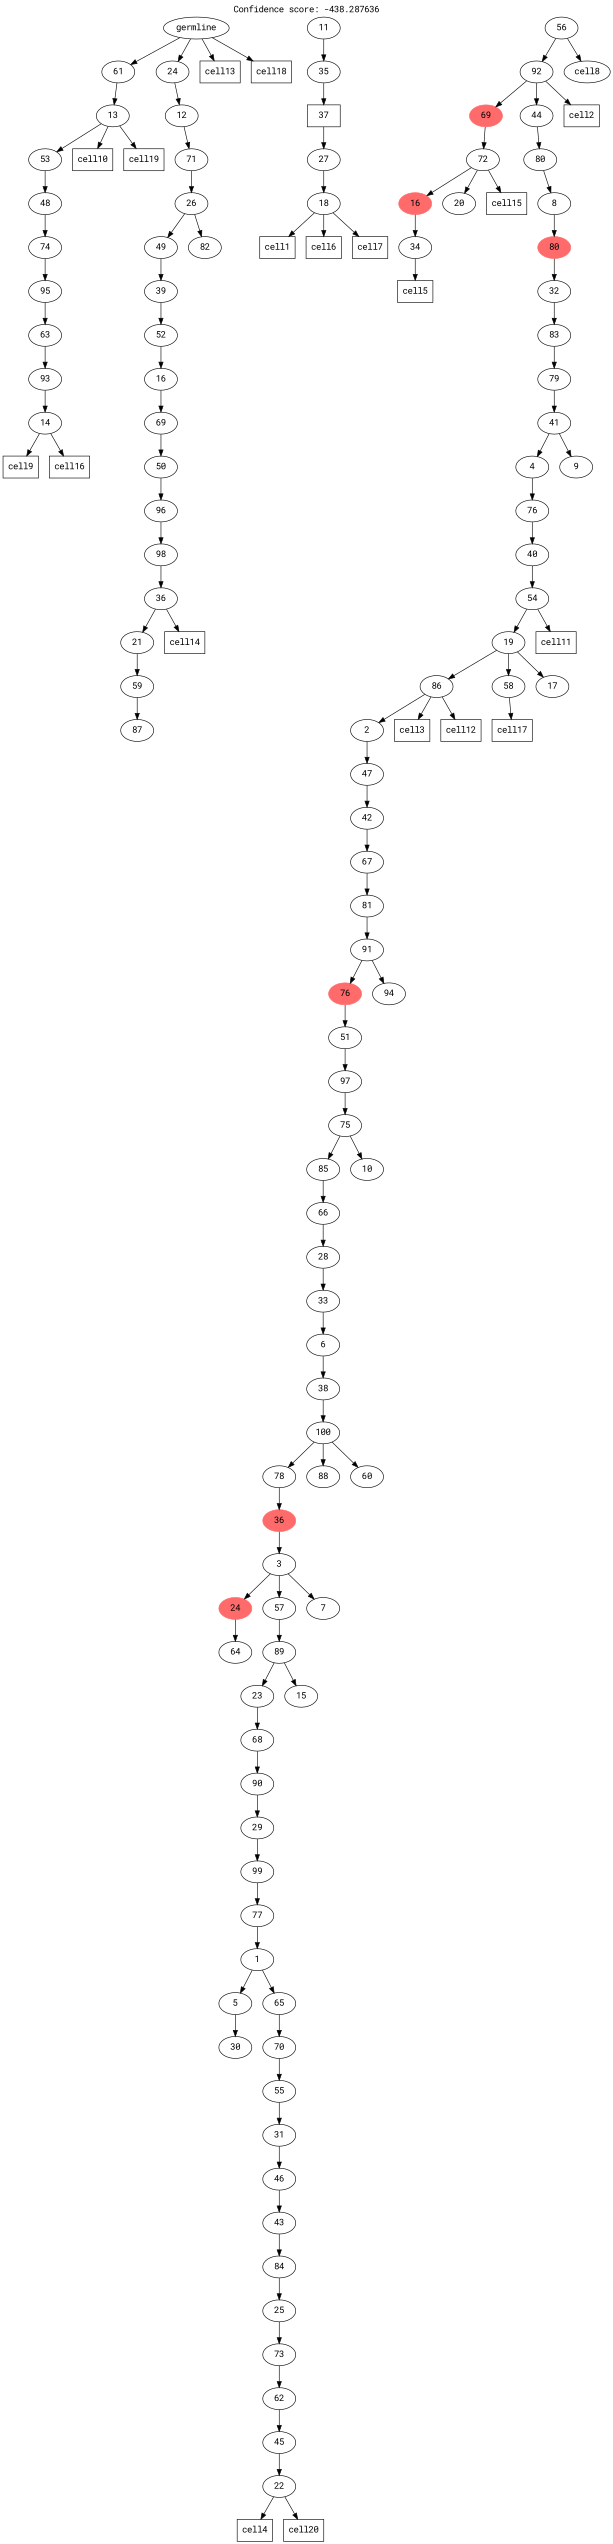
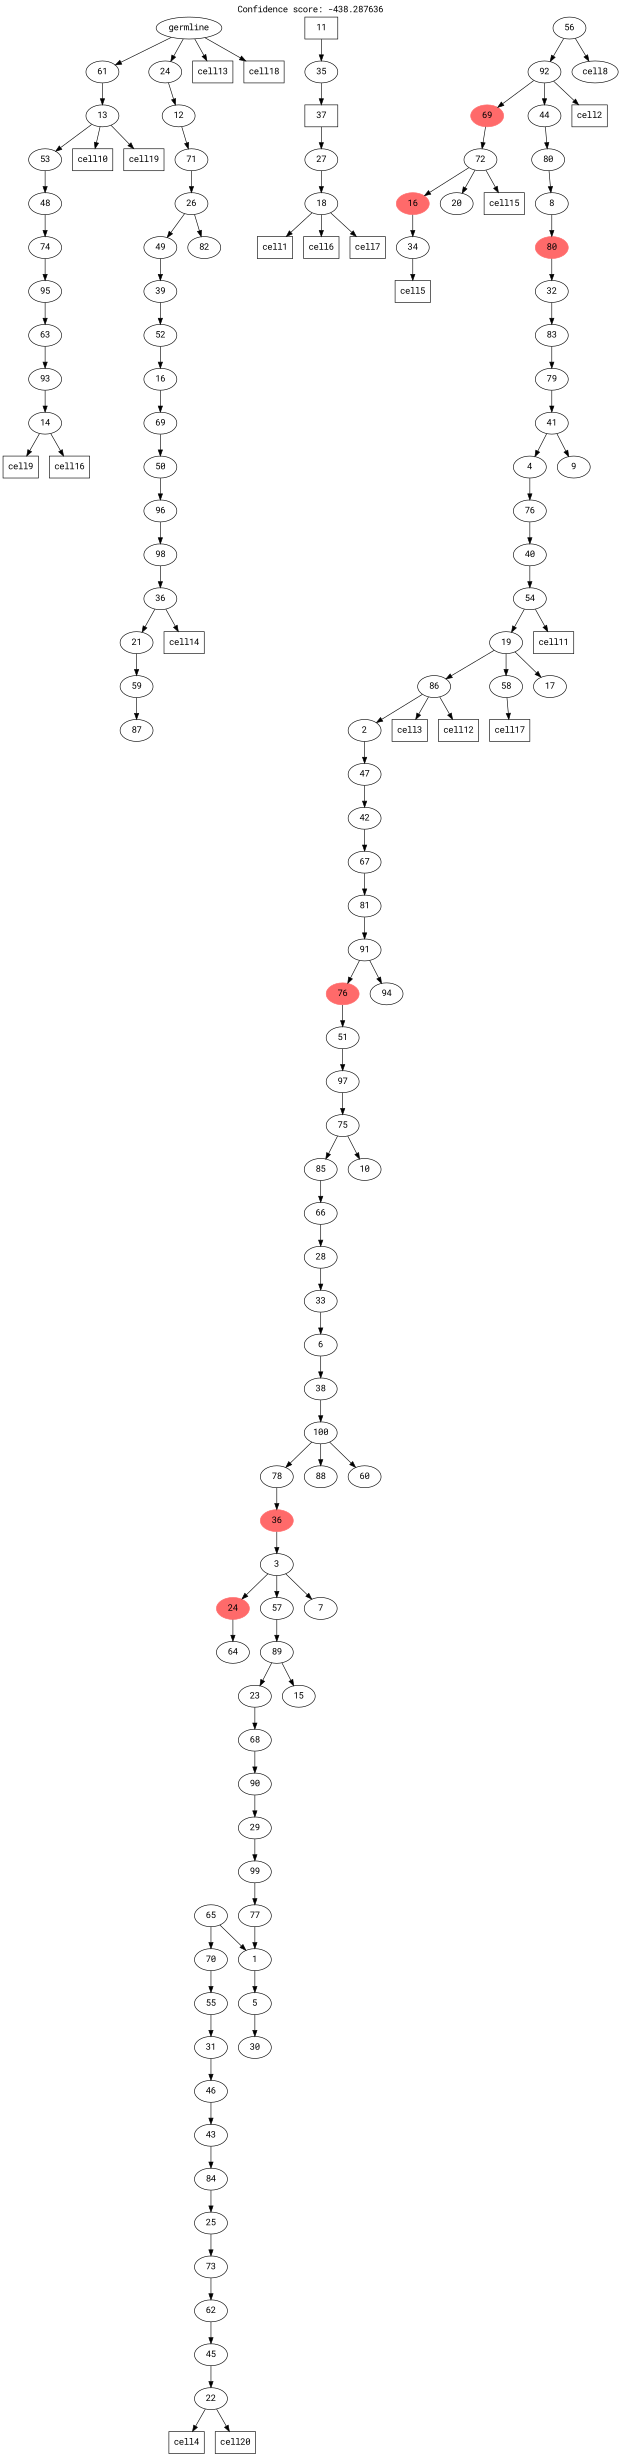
node "11": shape ellipse -> box
edge "1" -> "65": reversed
